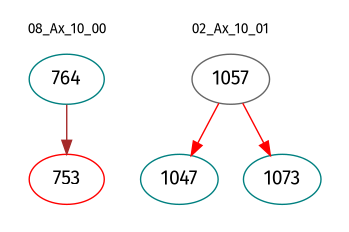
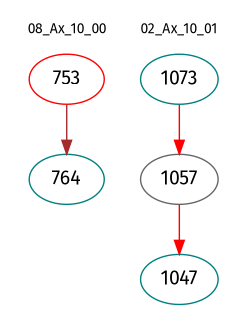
edge "764" -> "753": reversed
edge "1057" -> "1073": reversed
